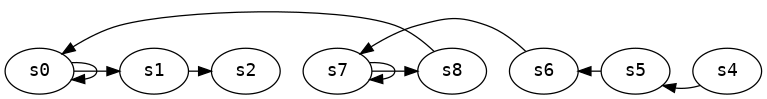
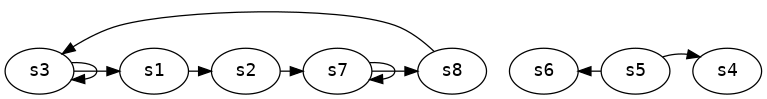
edge "s6" -> "s7": now "s2" -> "s7"
node "s0": label "s0" -> "s3"
edge "s4" -> "s5": reversed
